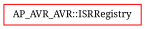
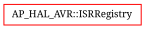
node "AP_AVR_AVR::ISRRegistry": label "AP_AVR_AVR::ISRRegistry" -> "AP_HAL_AVR::ISRRegistry"
